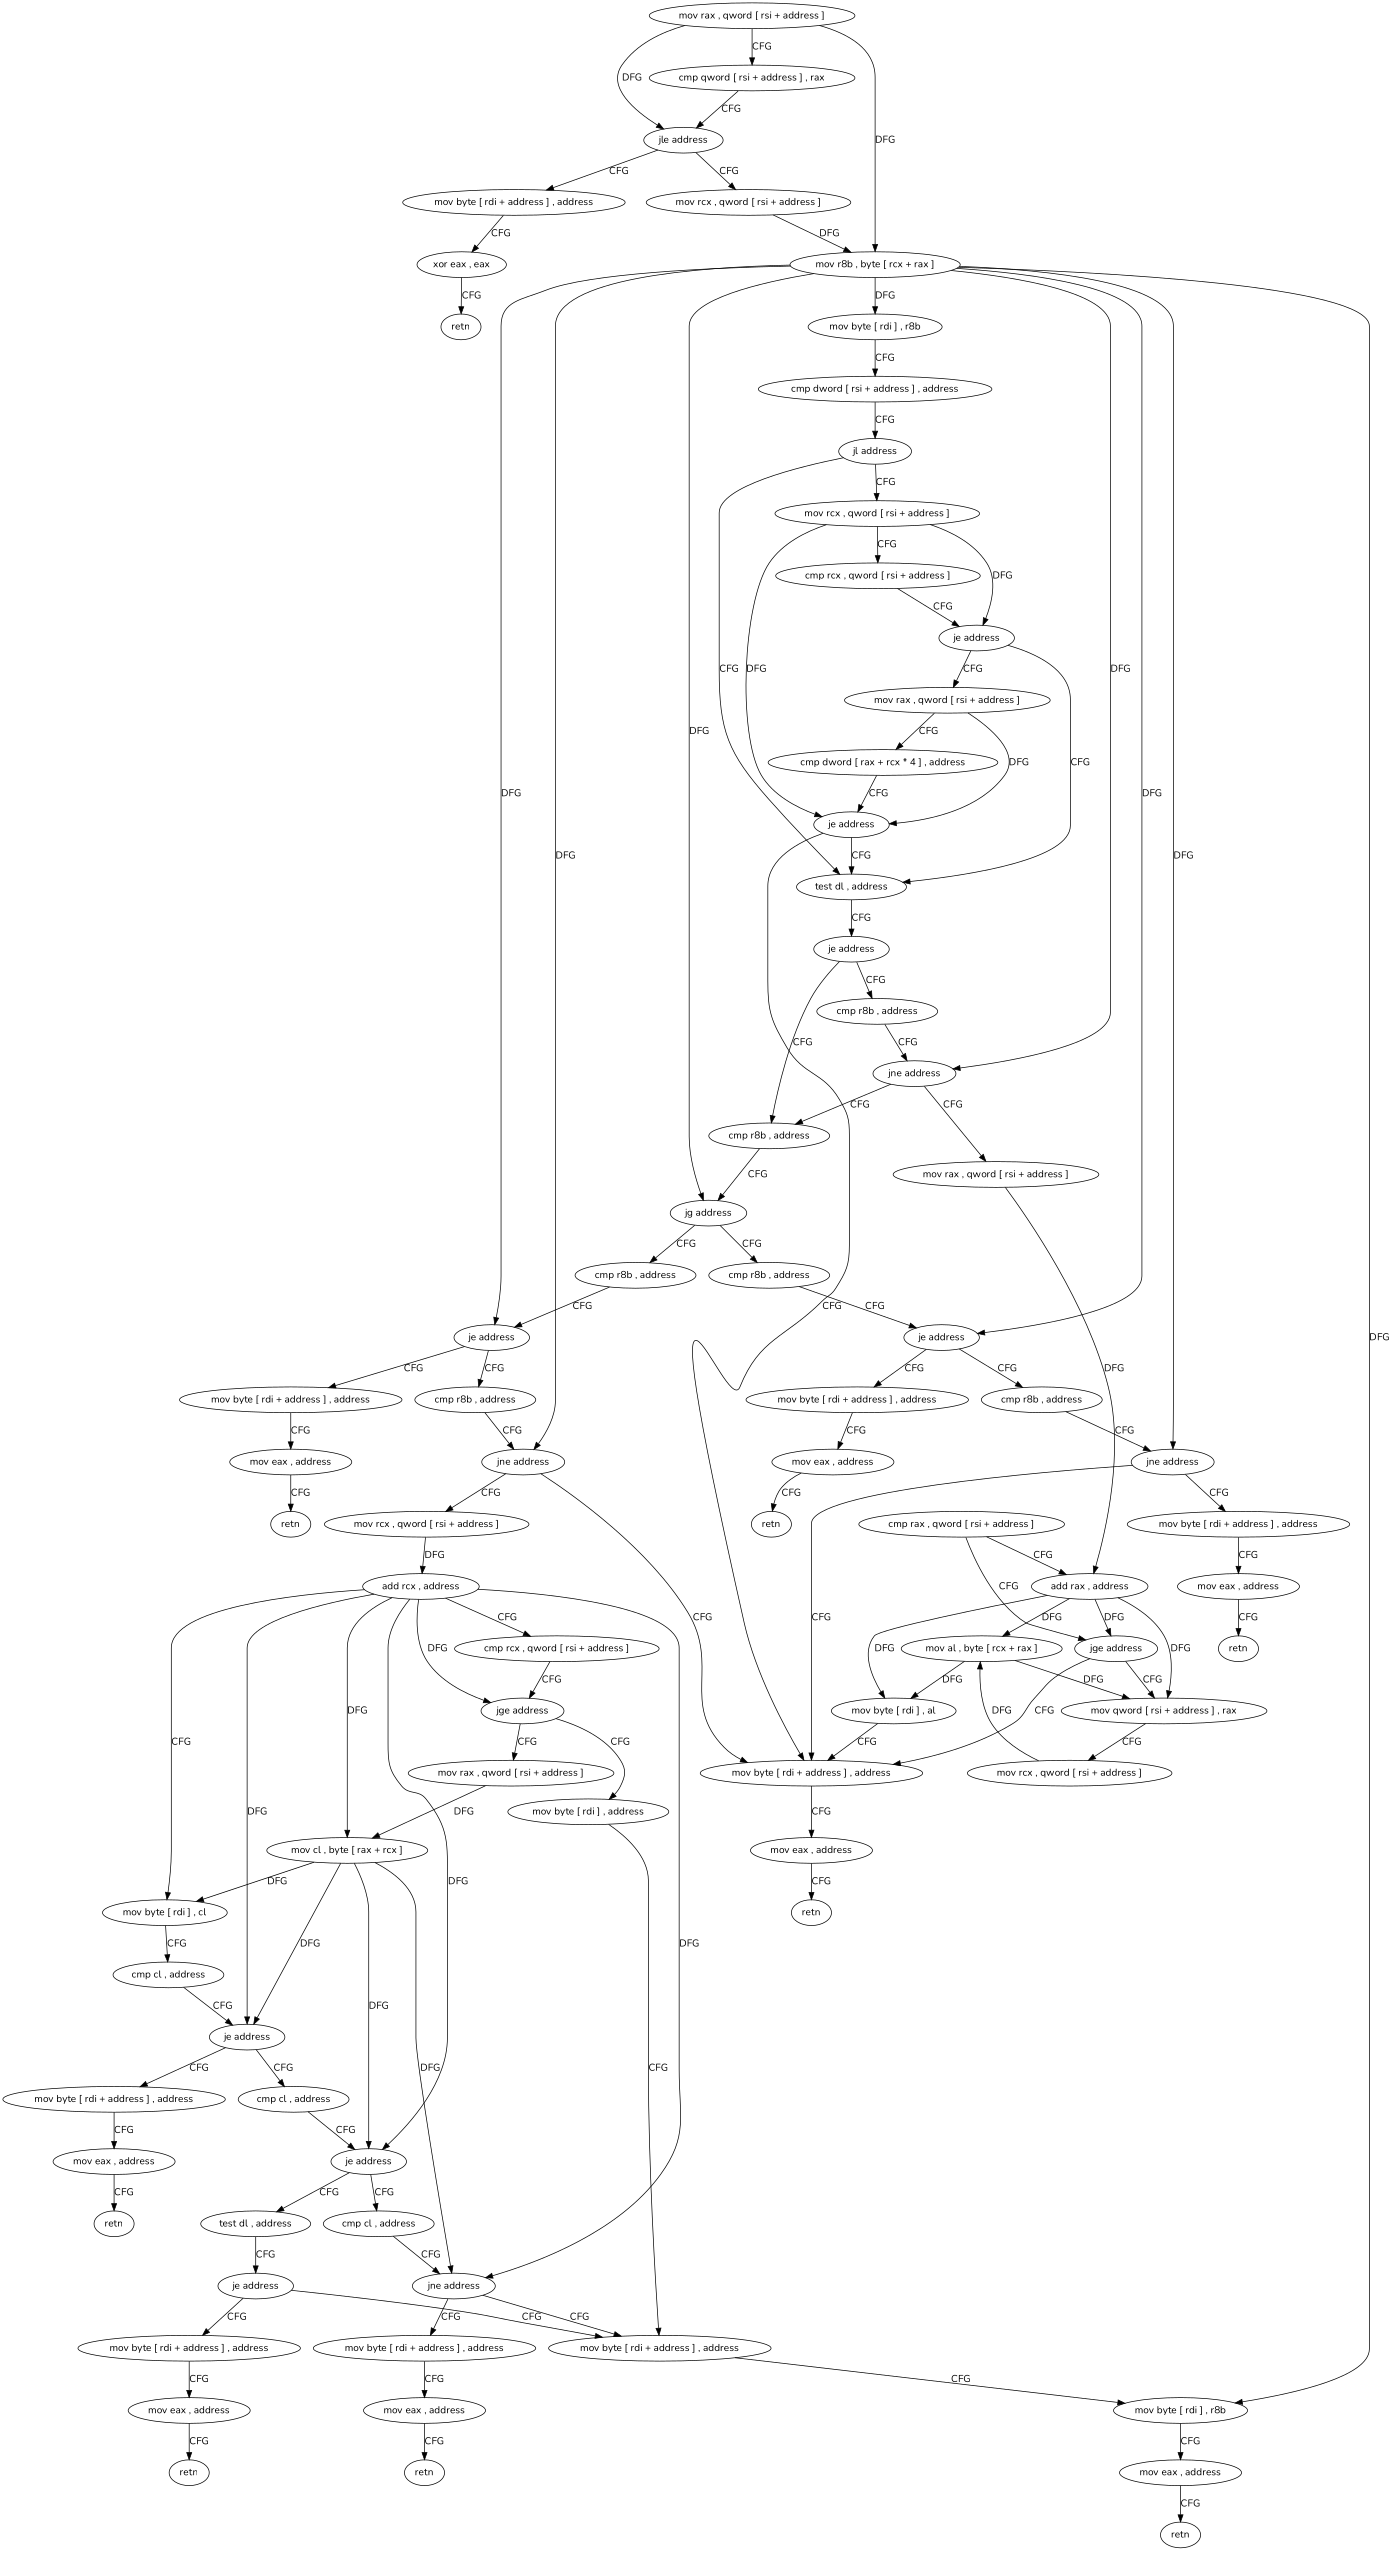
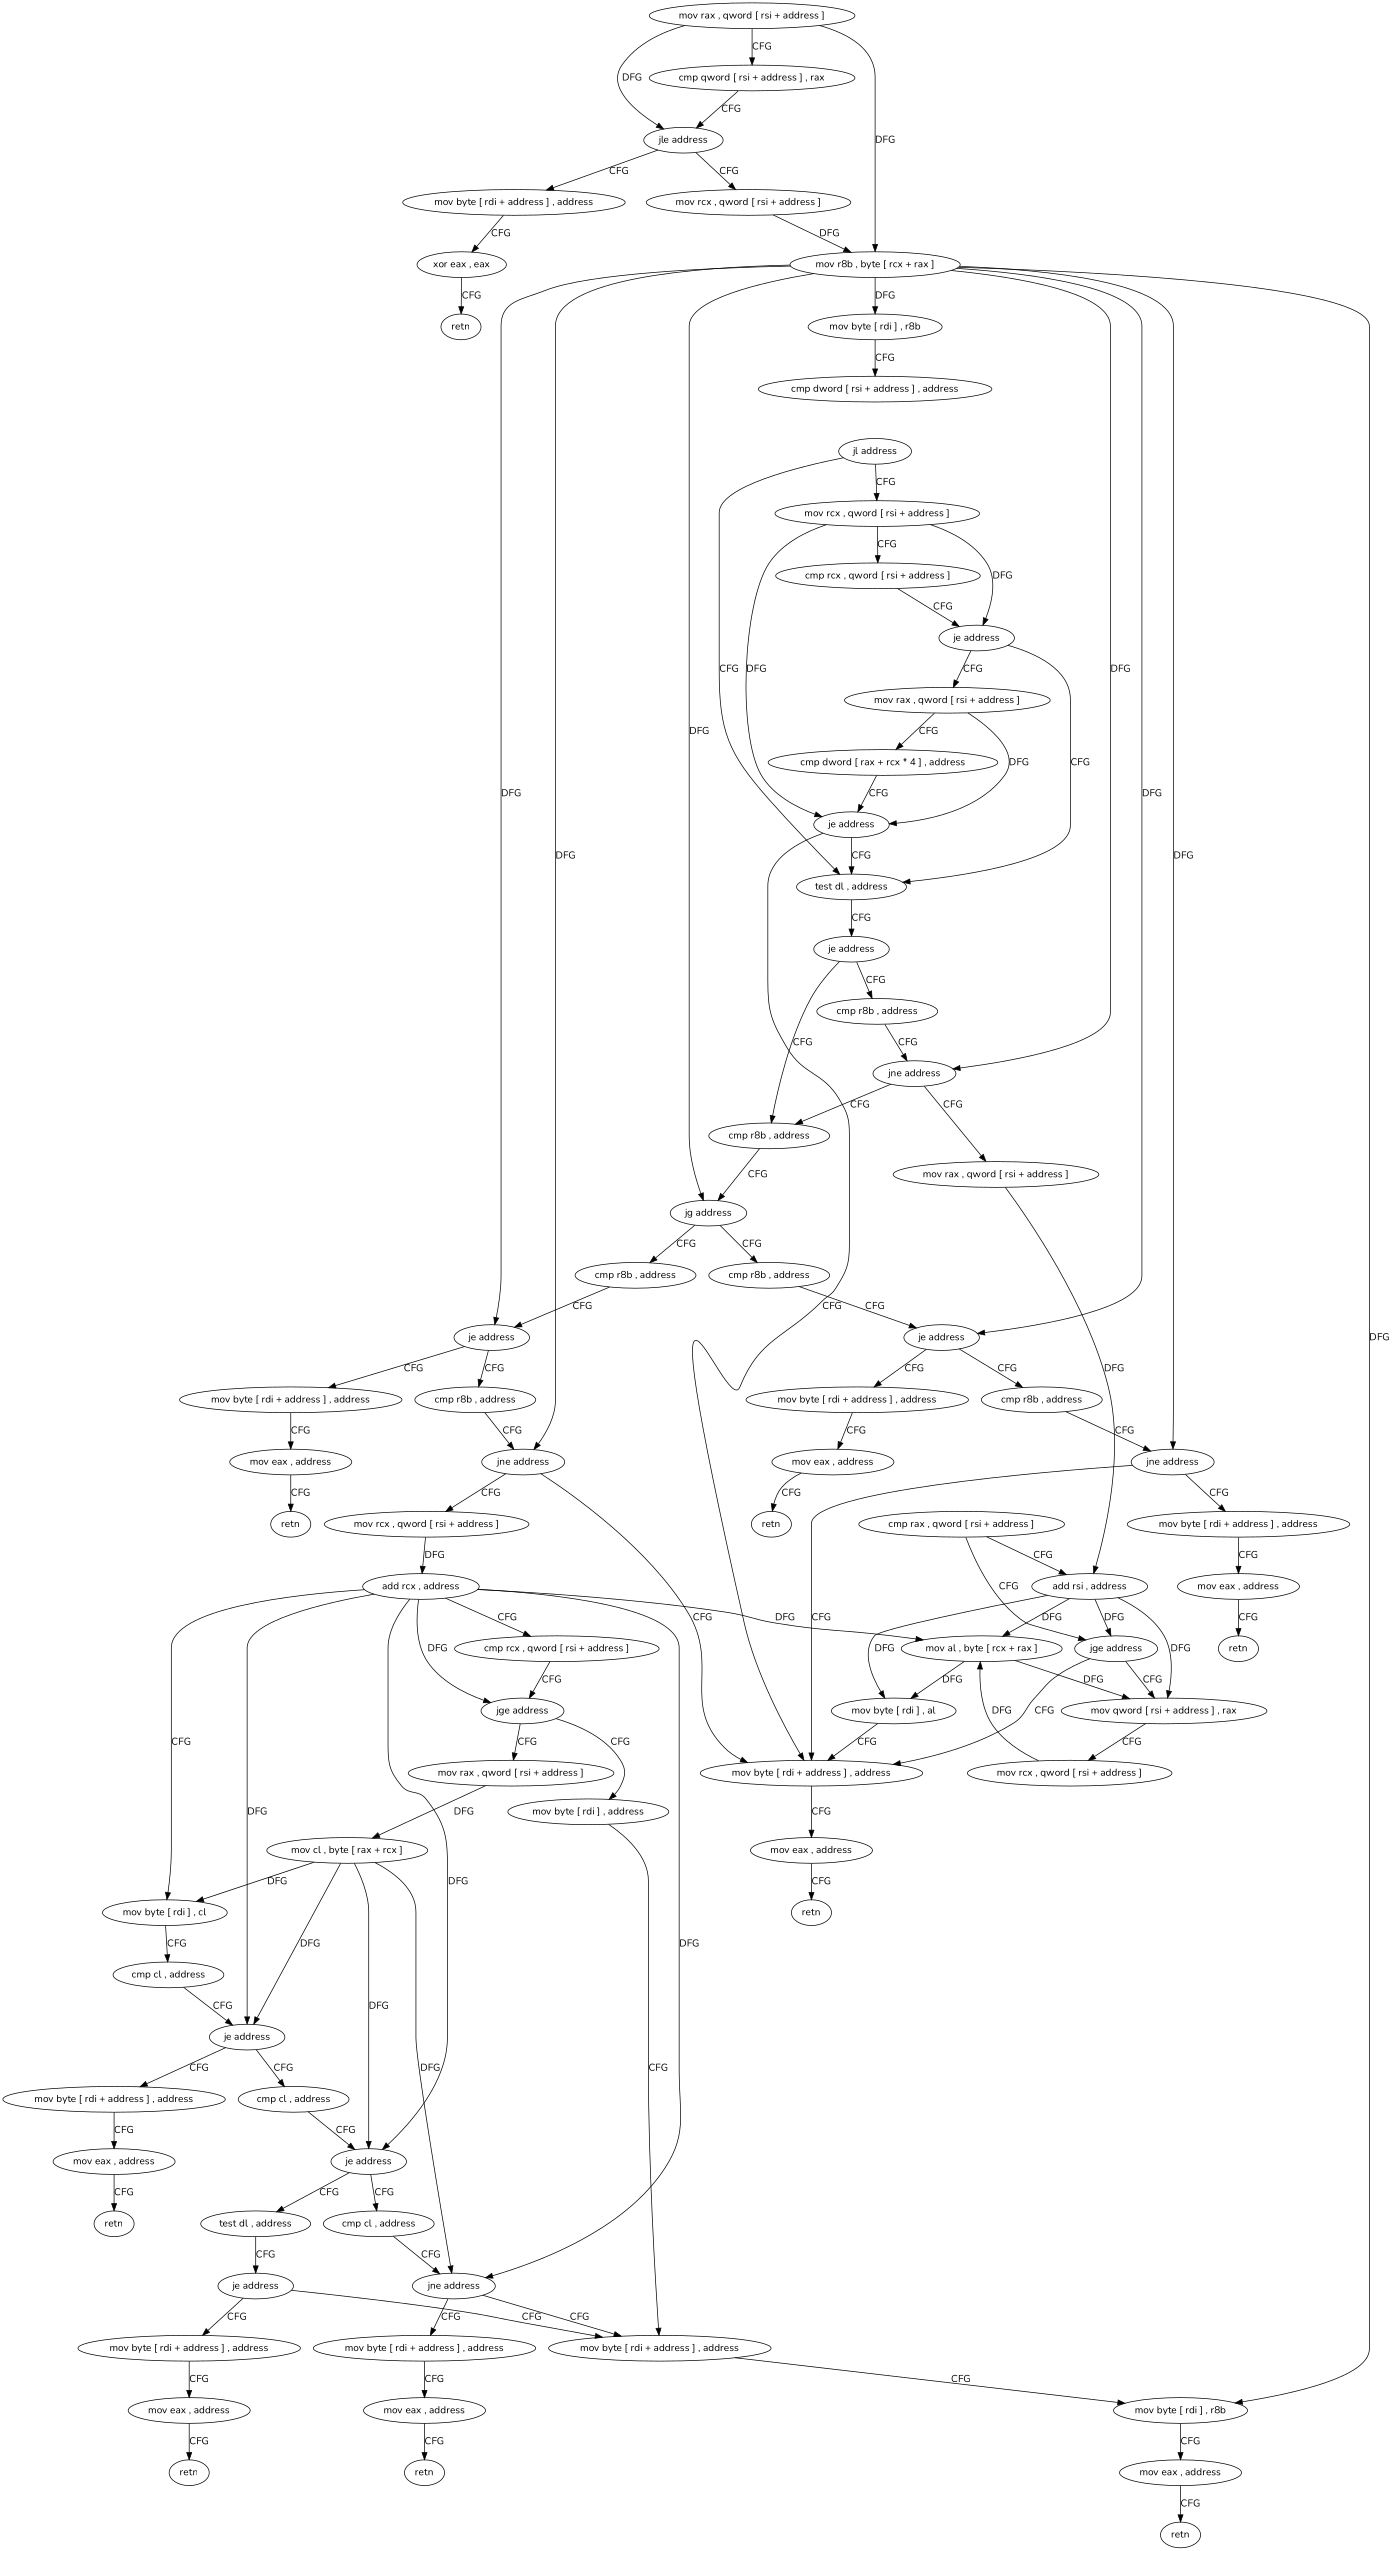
edge "cmp dword [ rsi + address ] , address" -> "jl address": removed, label "CFG"
node "add rax , address": label "add rax , address" -> "add rsi , address"
edge "add rcx , address" -> "mov cl , byte [ rax + rcx ]": now "add rcx , address" -> "mov al , byte [ rcx + rax ]"
